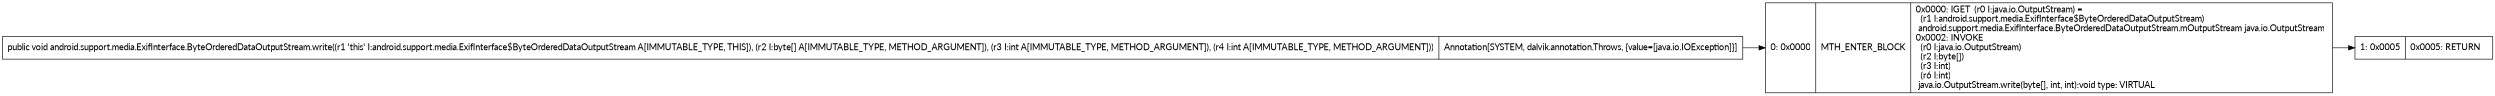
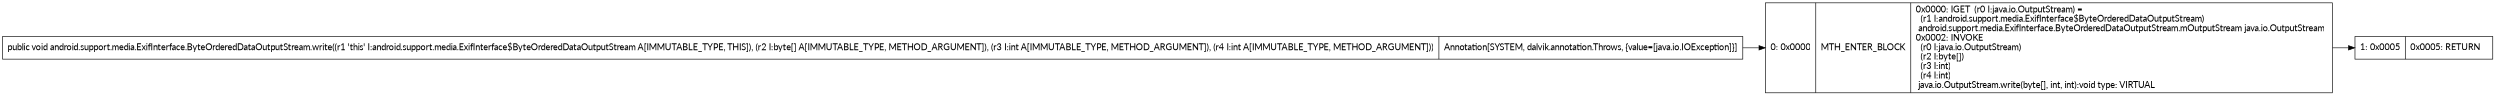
node "0: 0x0000": text "(r6 I:int)" -> "(r4 I:int)"
